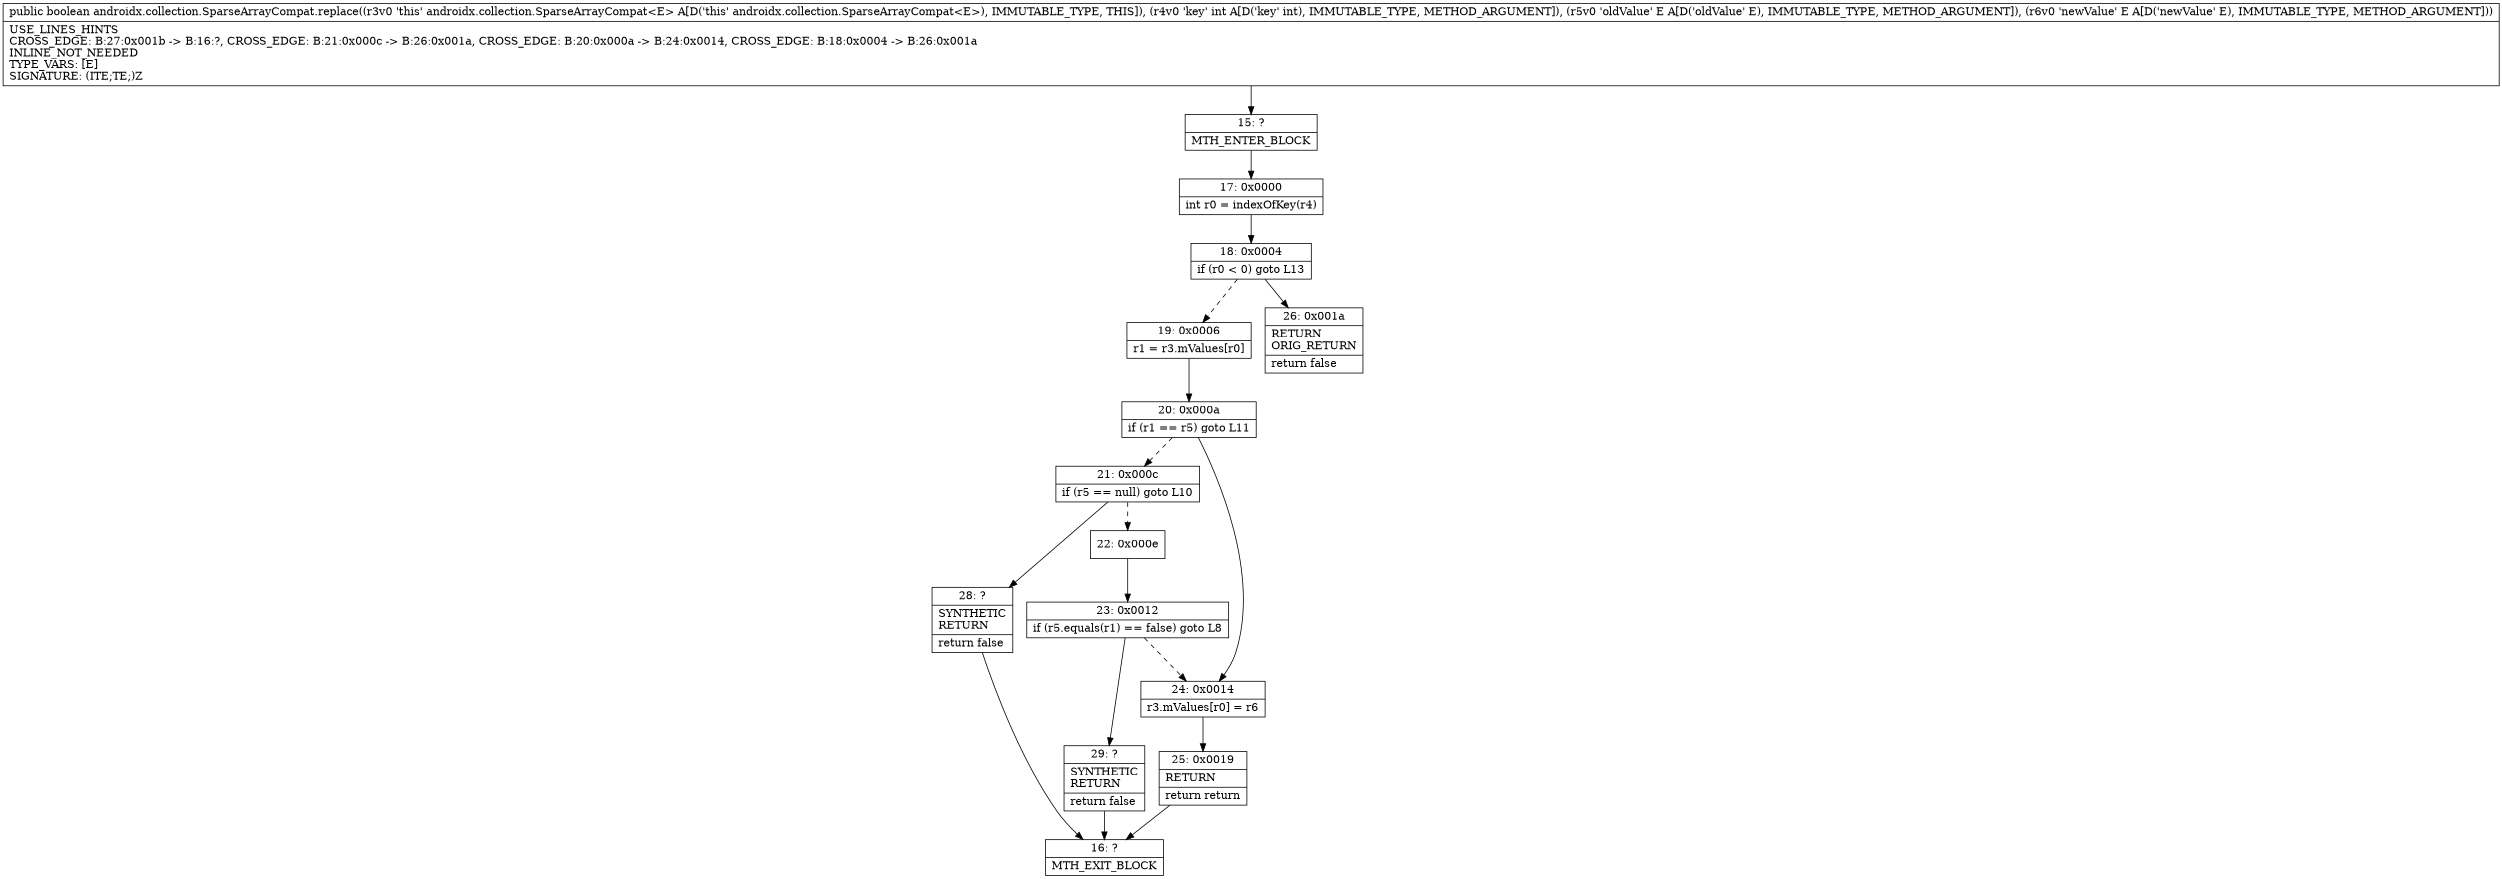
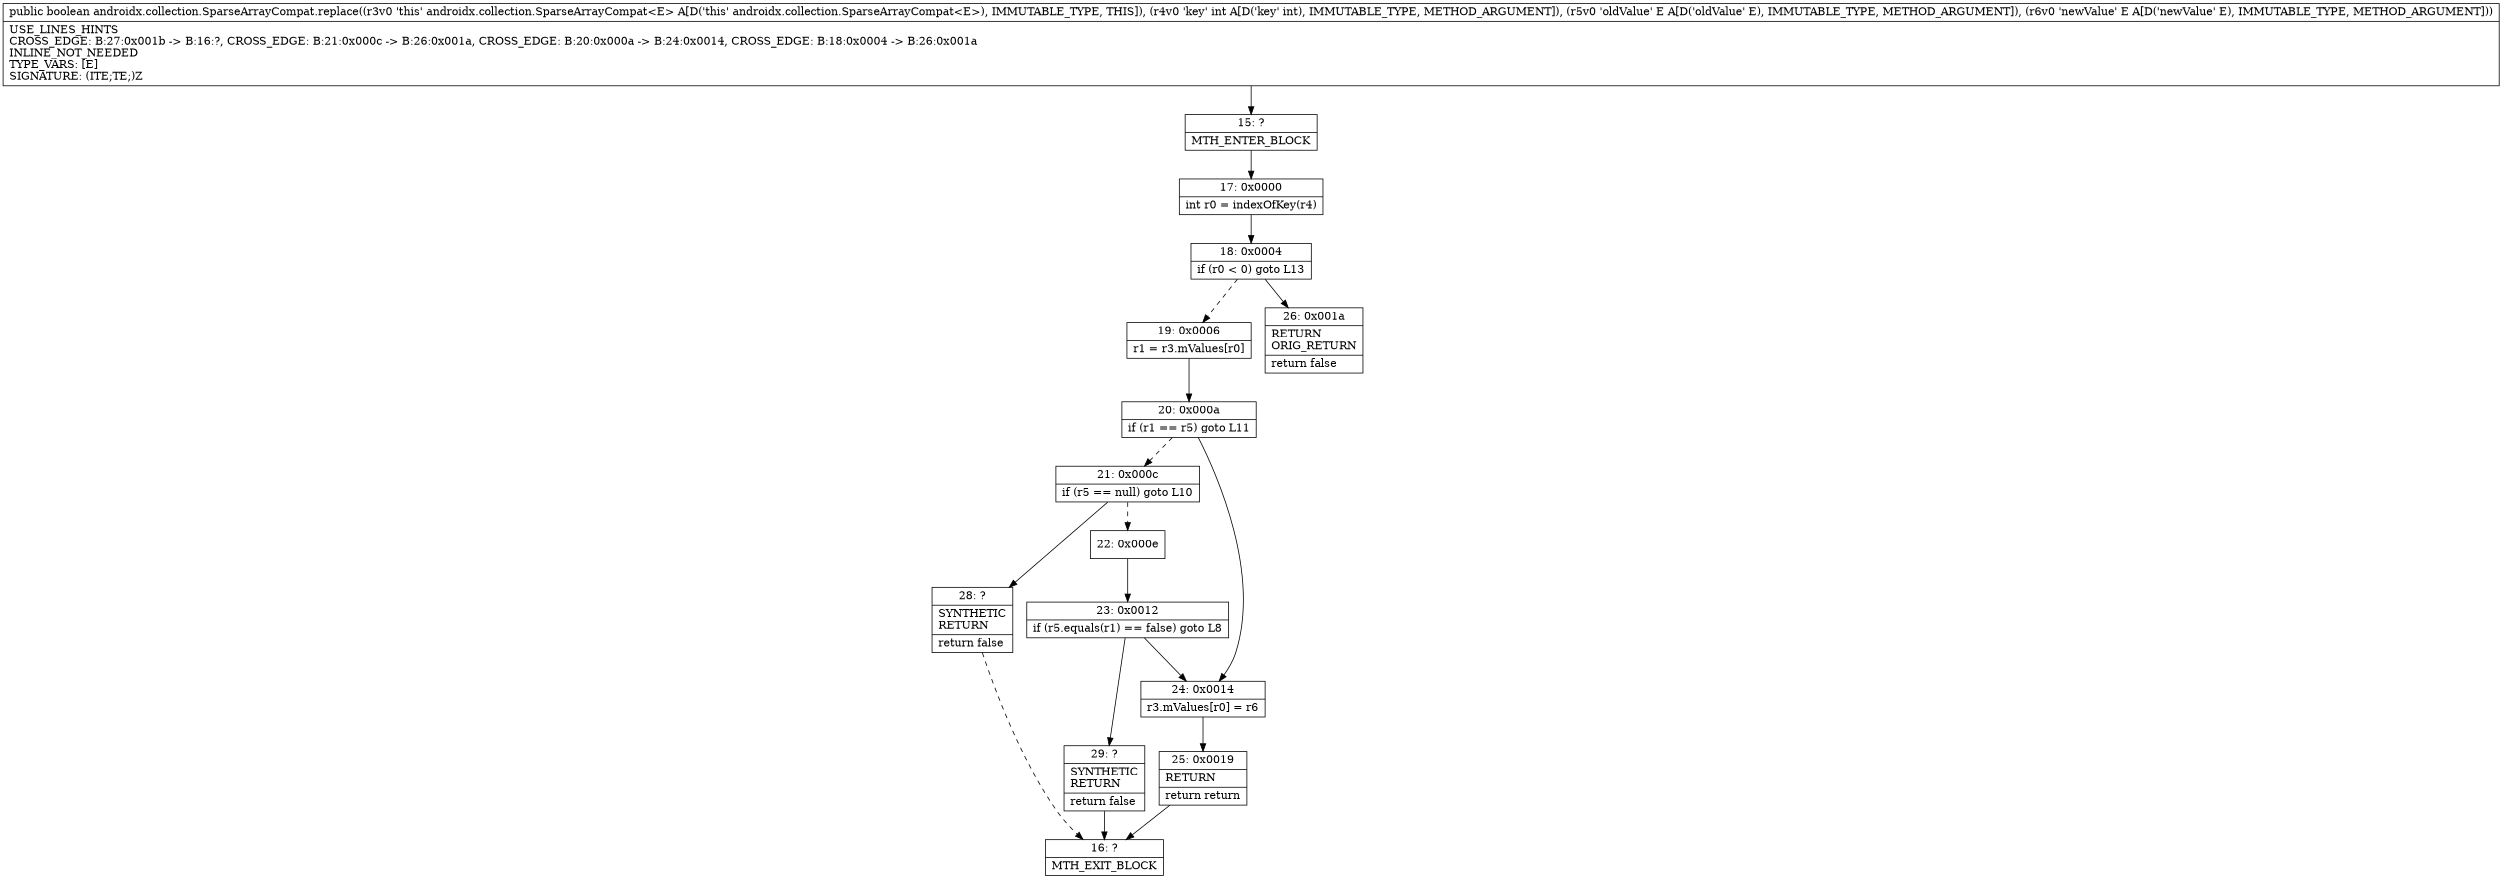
edge "23: 0x0012" -> "24: 0x0014": style dashed -> solid
edge "28: ?" -> "16: ?": style solid -> dashed
